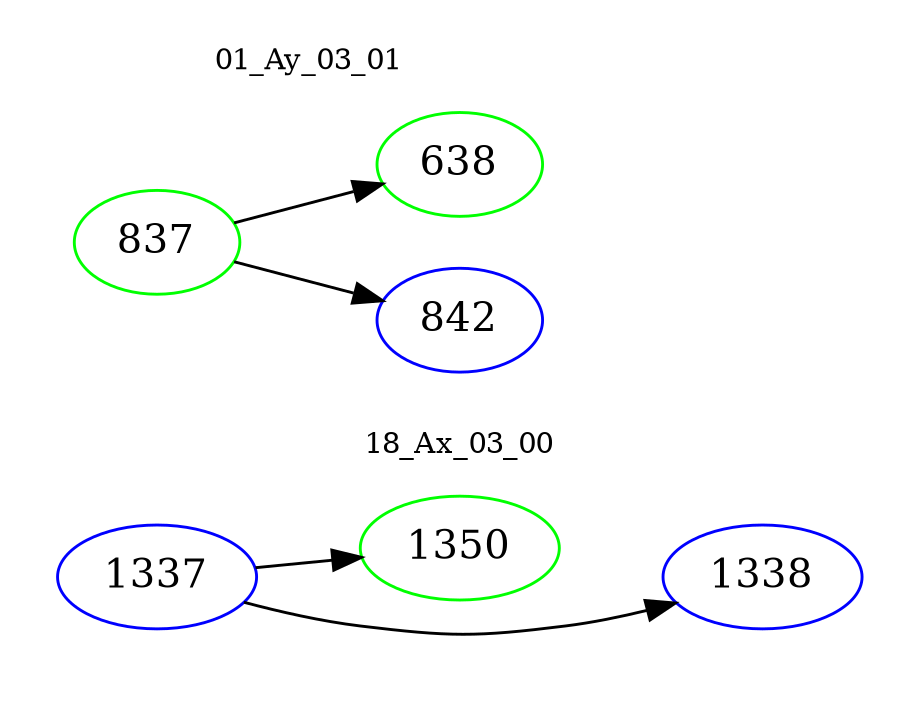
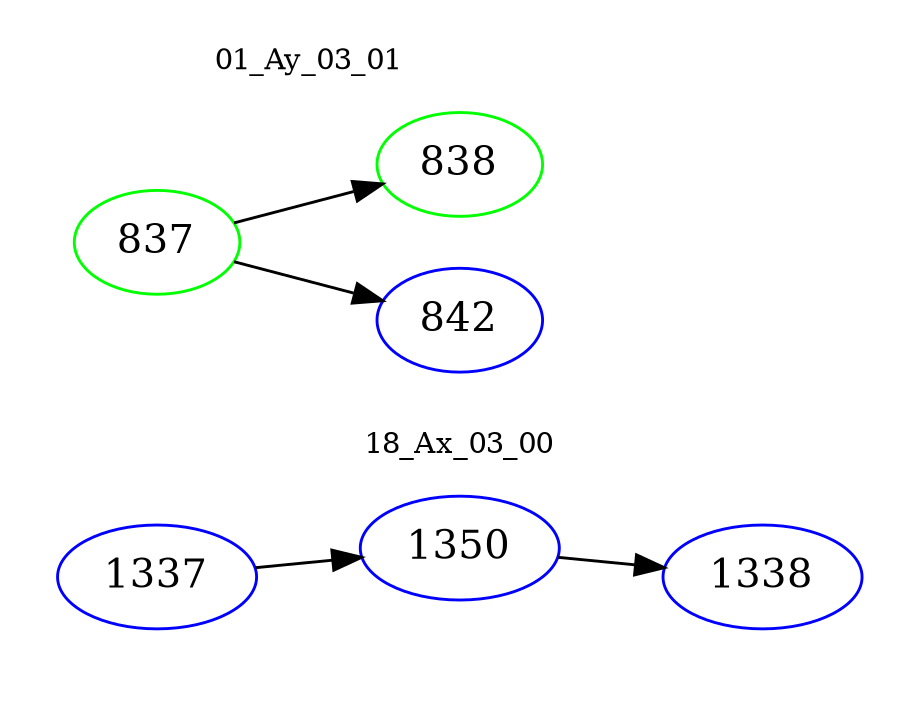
node "638": label "638" -> "838"
node "1350": color green -> blue
edge "1337" -> "1338": now "1350" -> "1338"
